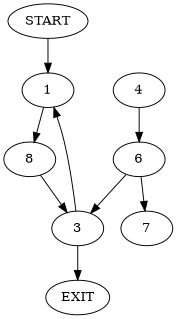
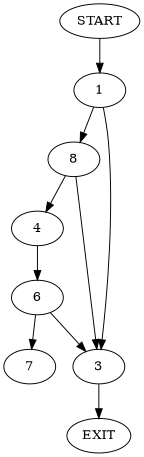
edge "3" -> "1": reversed
edge "8" -> "4": added
